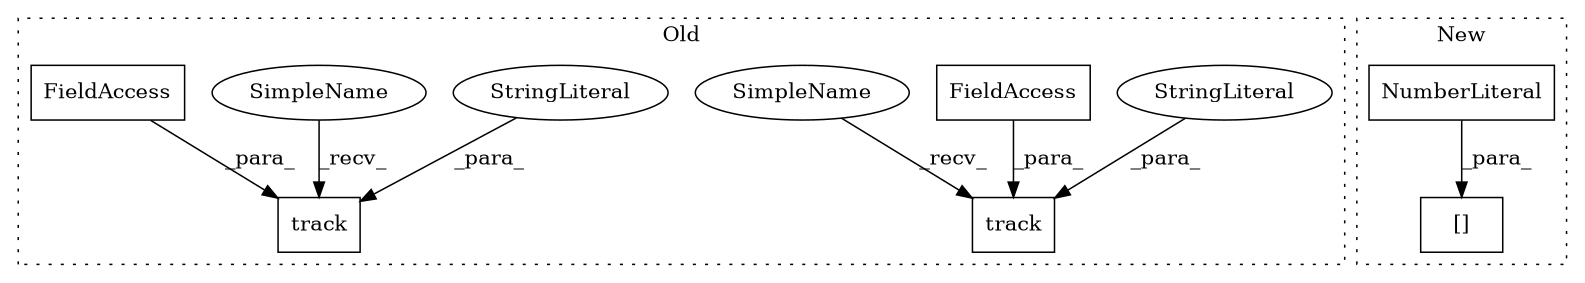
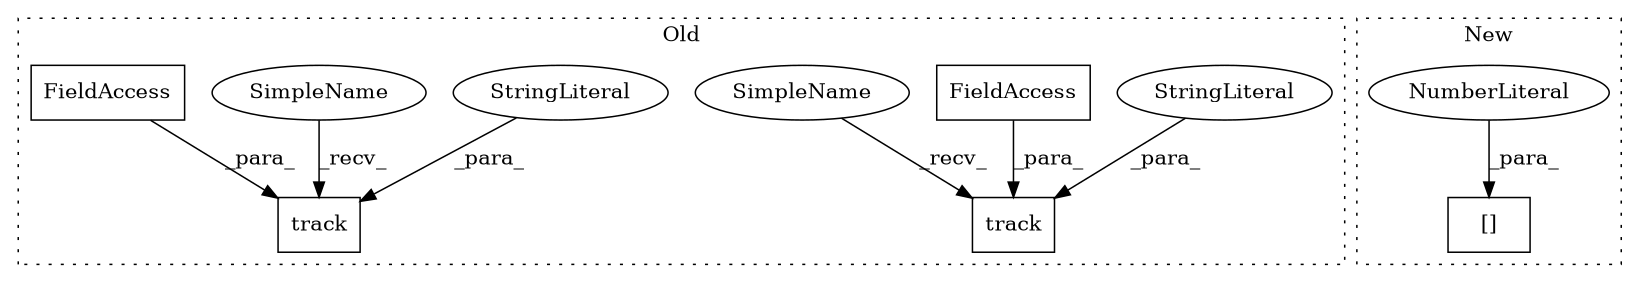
node "NumberLiteral": shape box -> ellipse
